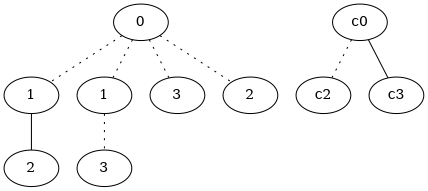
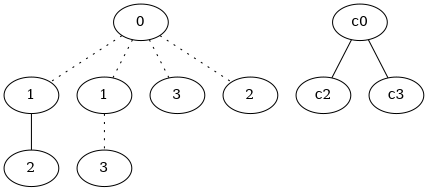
edge "c0" -- "c2": style dotted -> solid
